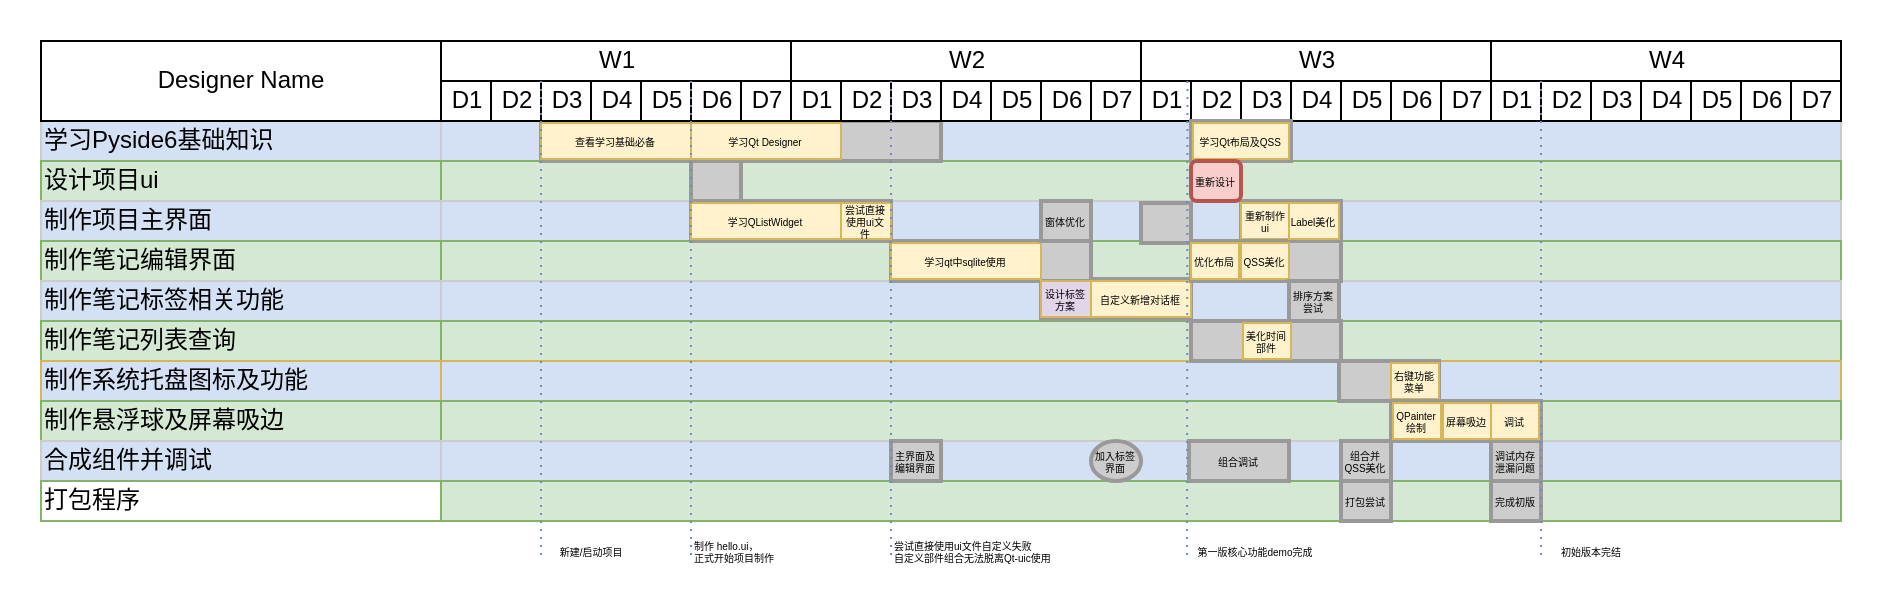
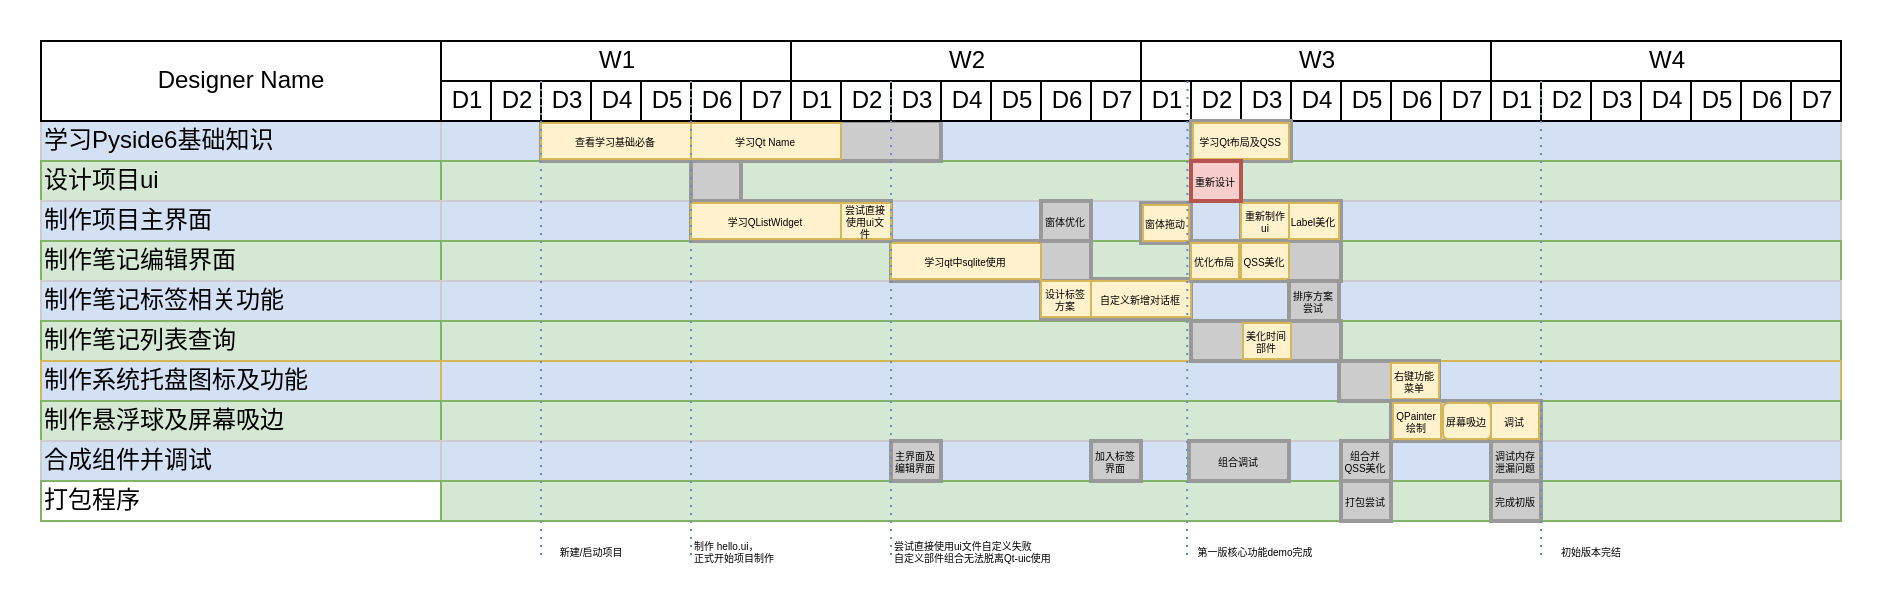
node "学习Qt Designer": label "学习Qt Designer" -> "学习Qt Name"
node "重新设计": shape rounded rectangle -> rectangle
node "窗体拖动": added
node "设计标签方案": fillcolor #e1d5e7 -> #fff2cc
node "屏幕吸边": shape rectangle -> rounded rectangle
node "加入标签界面": shape ellipse -> rectangle
